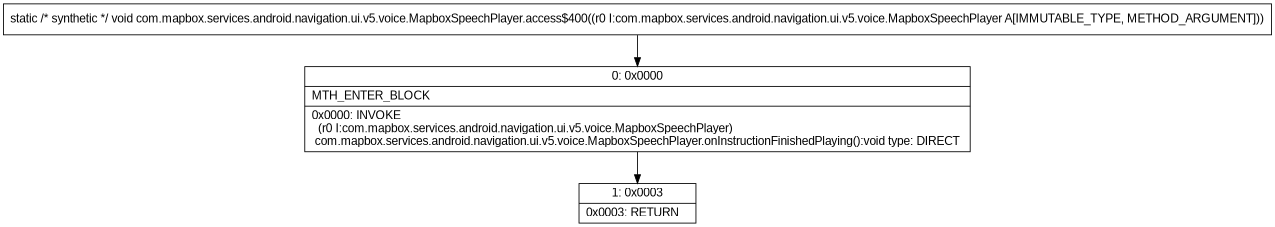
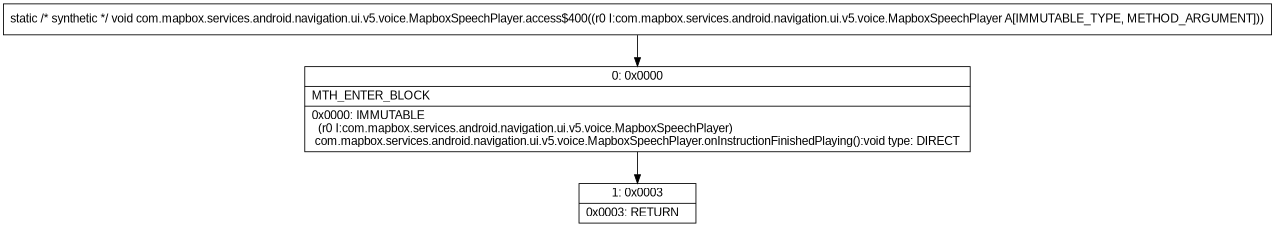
node "0: 0x0000": text "0x0000: INVOKE" -> "0x0000: IMMUTABLE"
